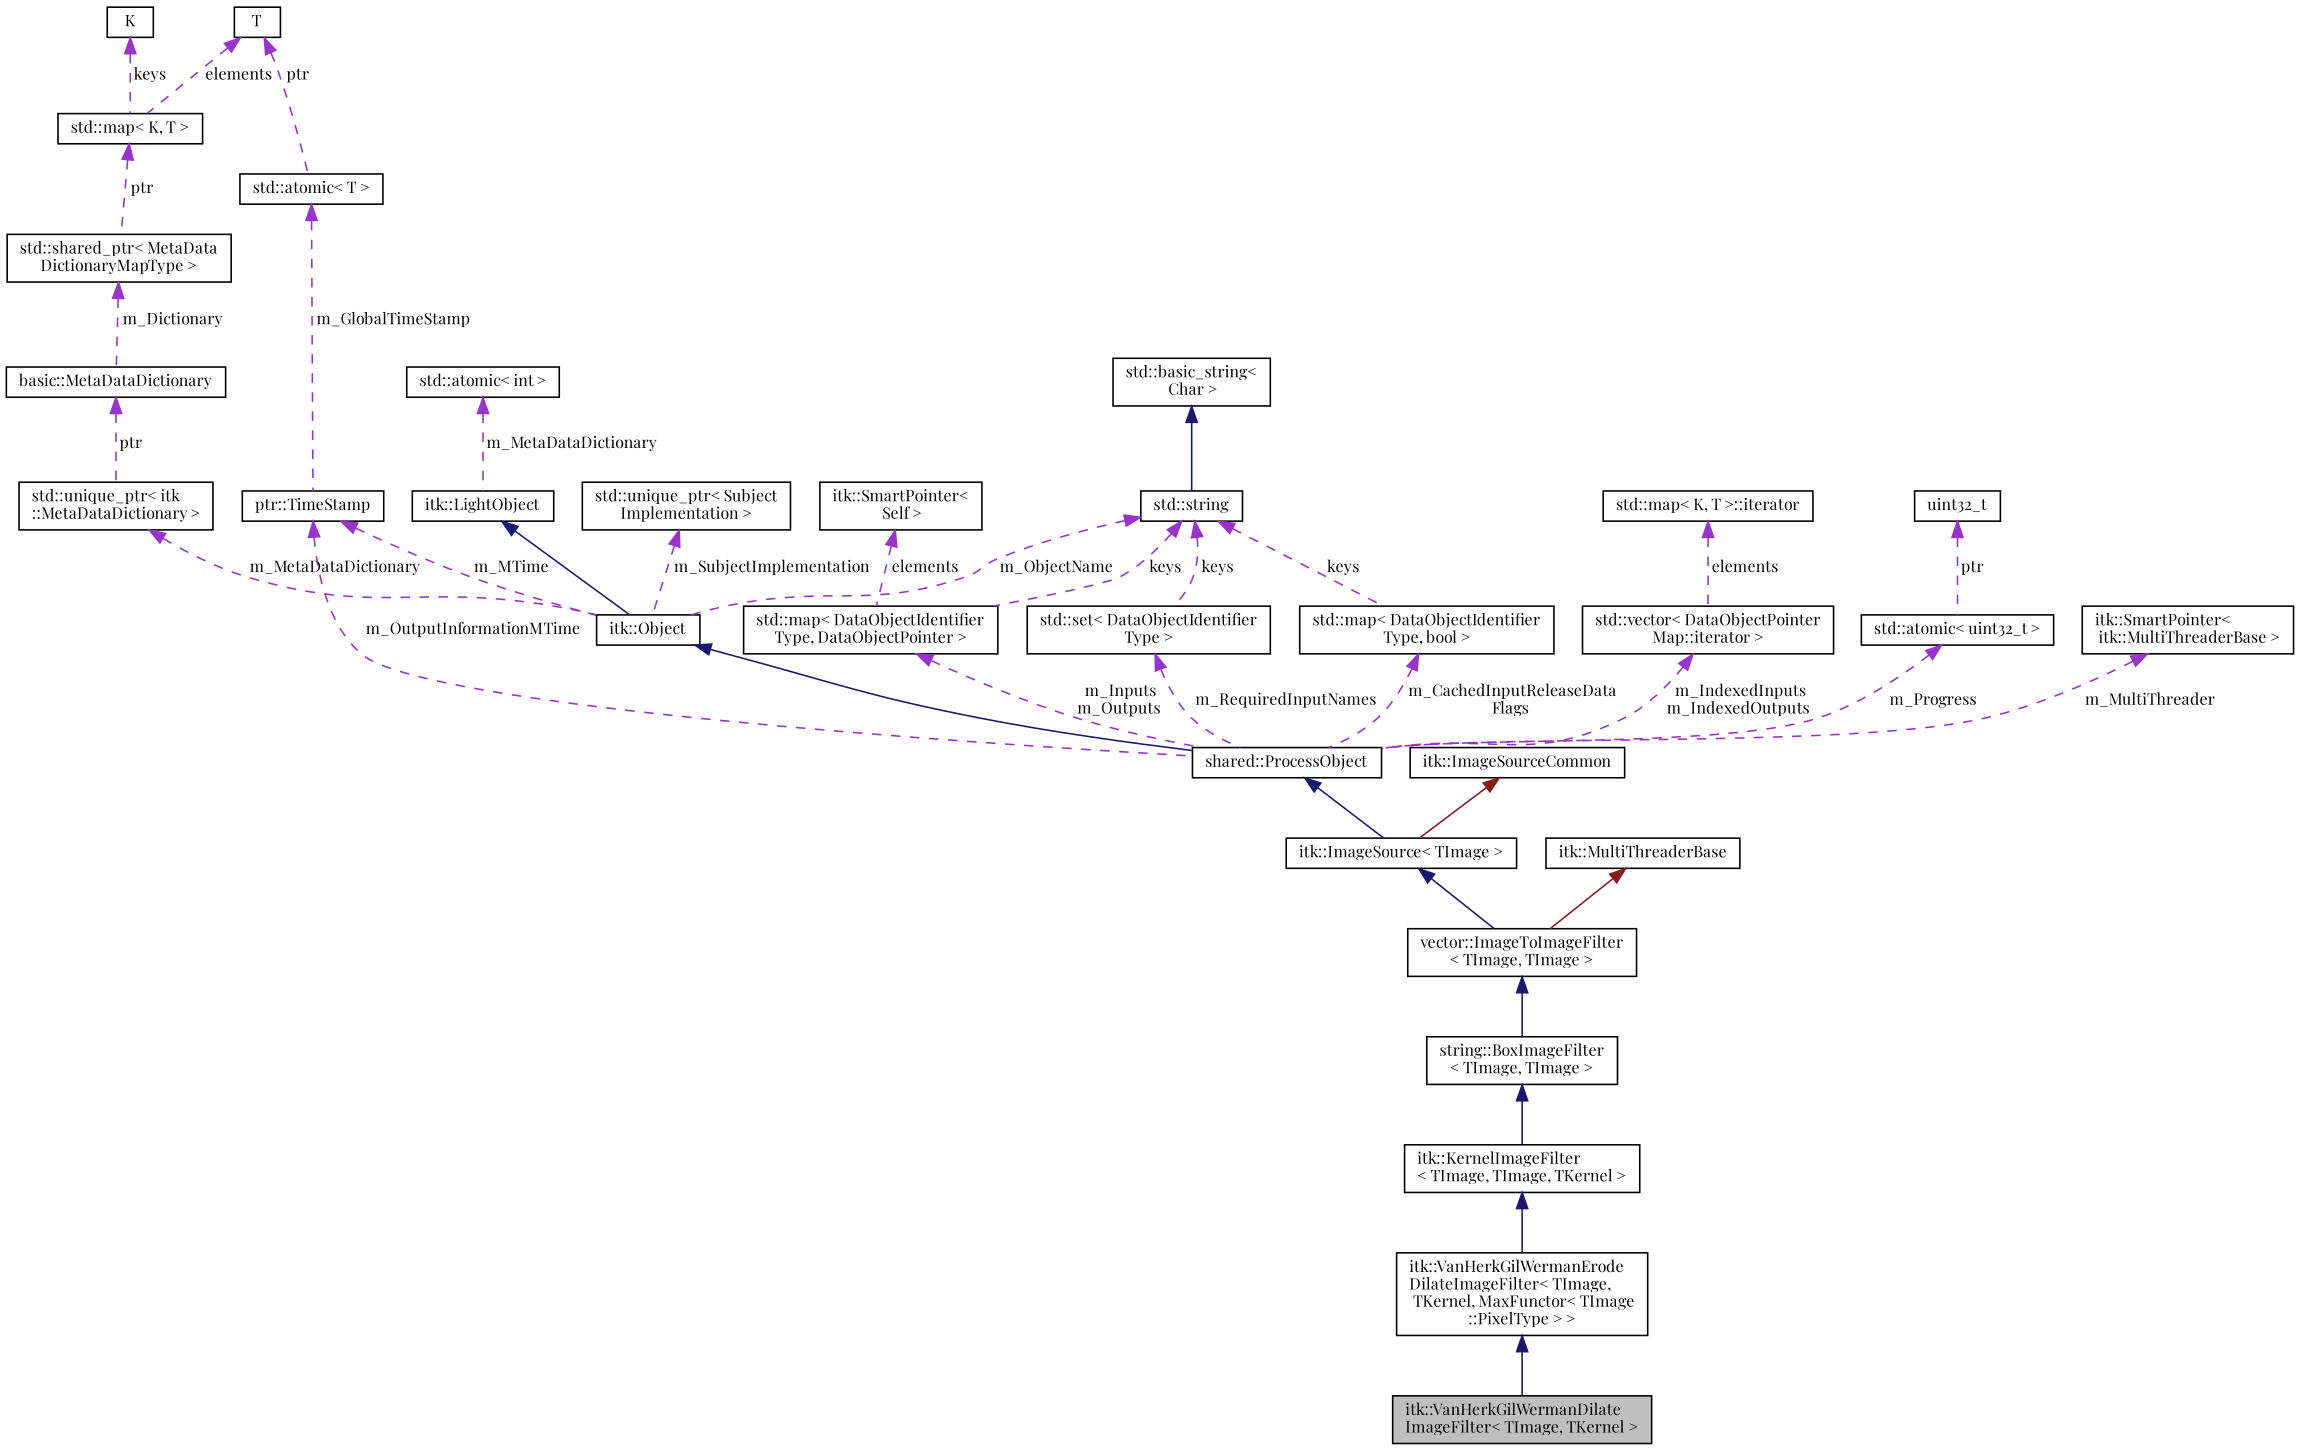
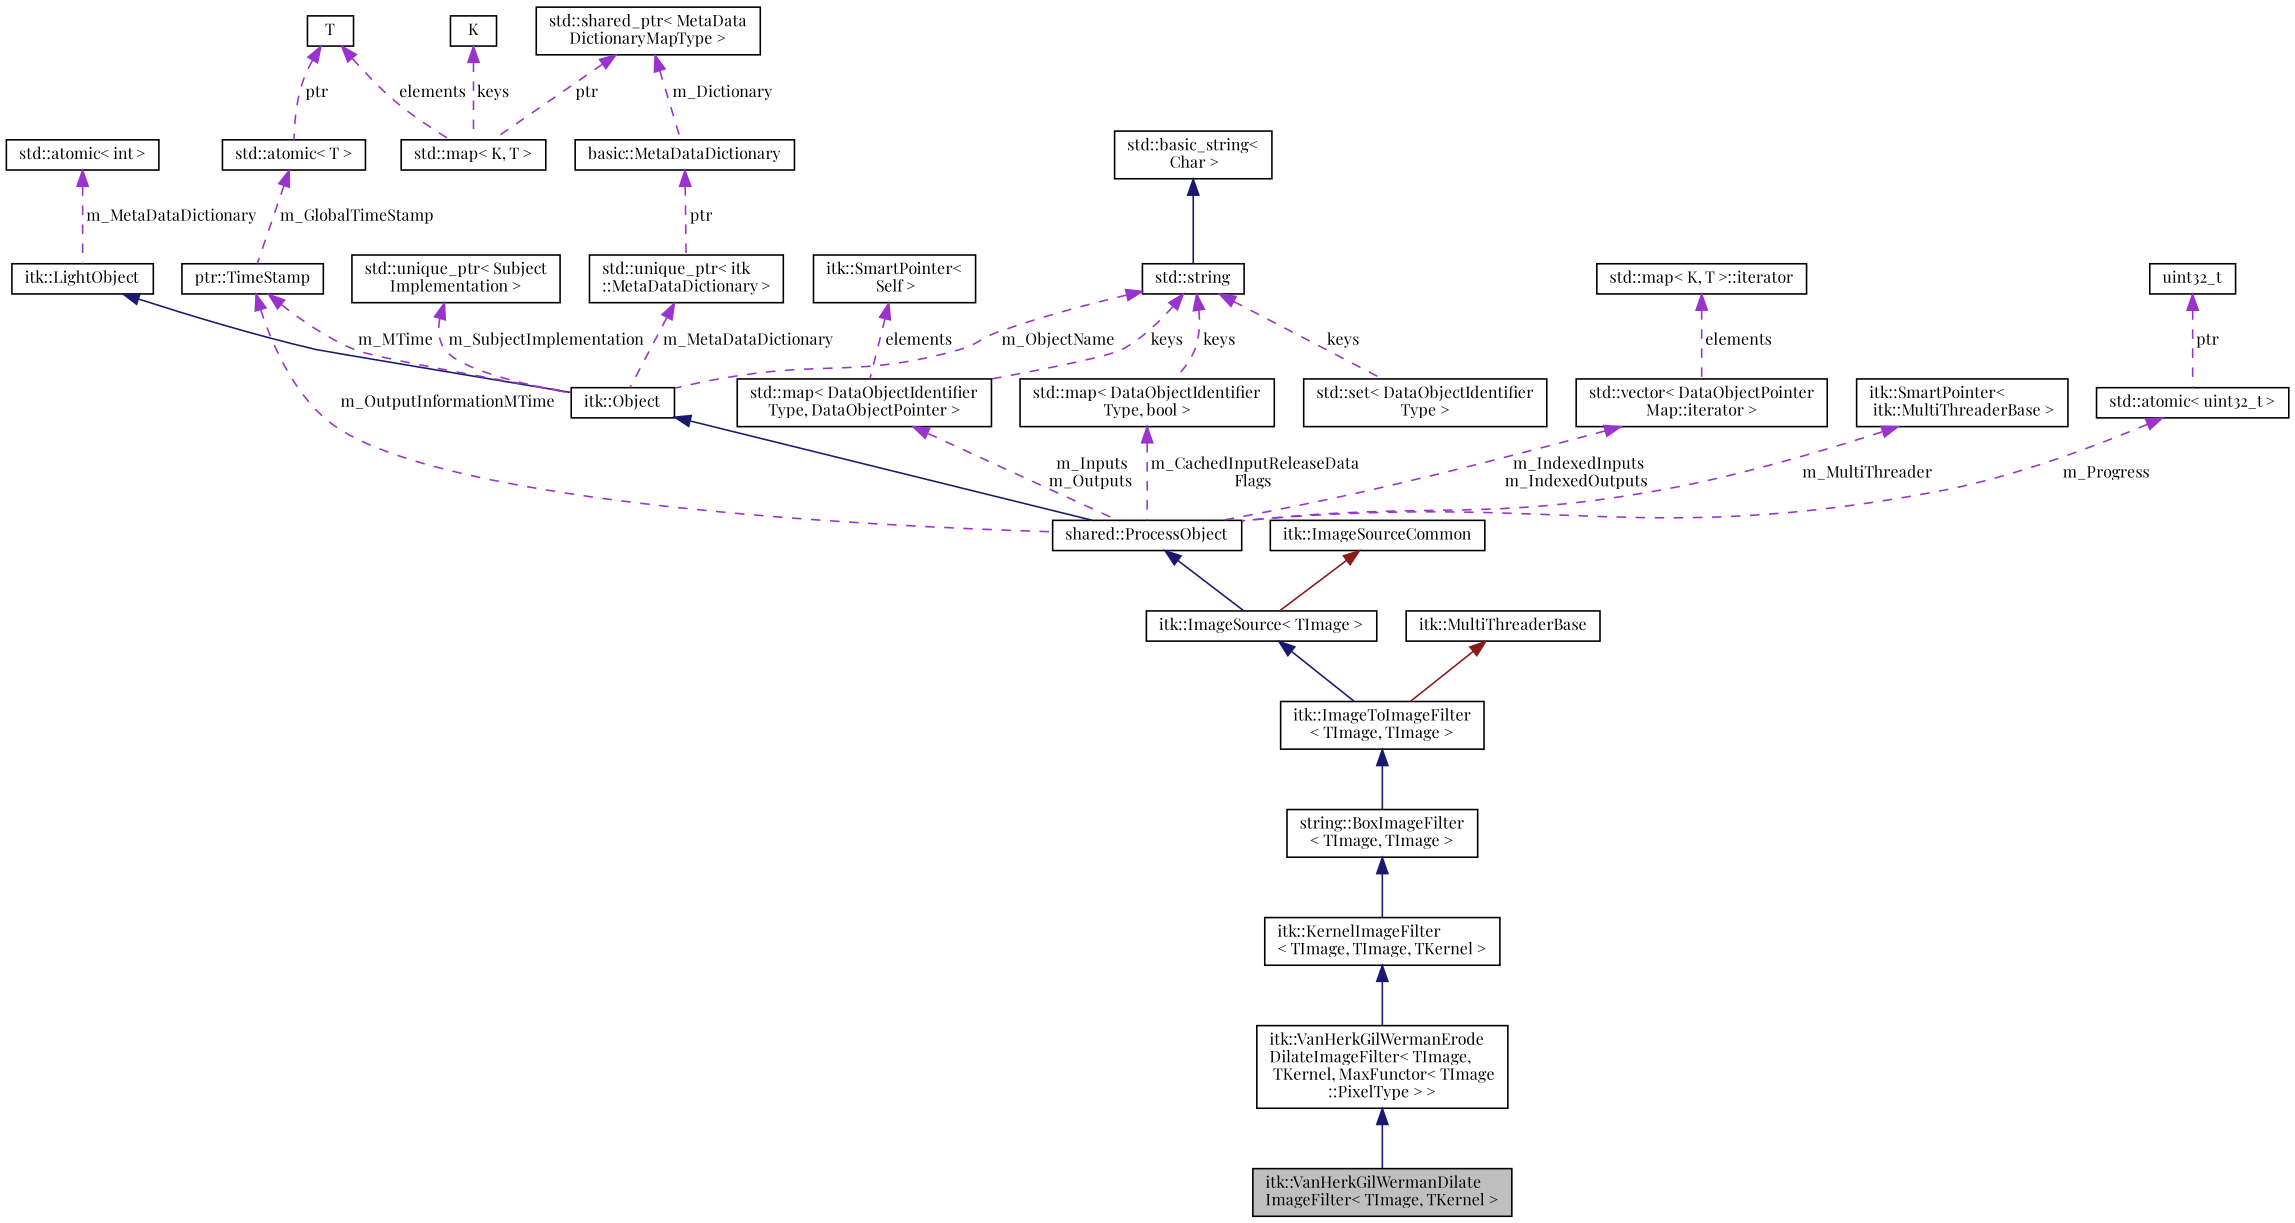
edge "std::shared_ptr< MetaData DictionaryMapType >" -> "std::map< K, T >": reversed
edge "shared::ProcessObject" -> "std::set< DataObjectIdentifier Type >": removed, label "m_RequiredInputNames"
node "vector::ImageToImageFilter < TImage, TImage >": label "vector::ImageToImageFilter < TImage, TImage >" -> "itk::ImageToImageFilter < TImage, TImage >"
